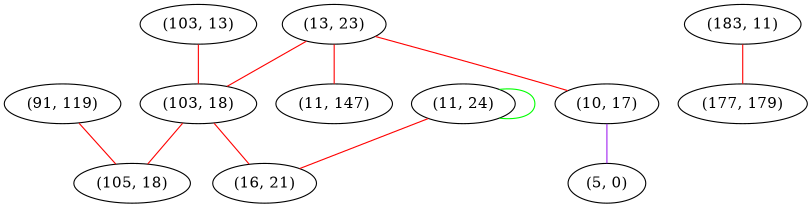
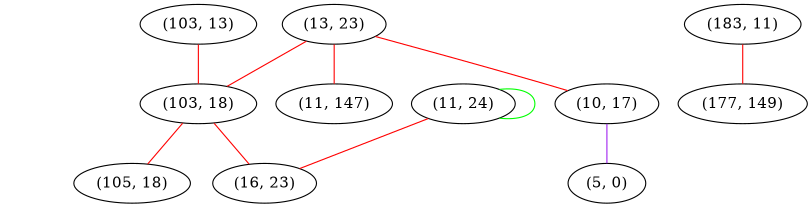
node "(91, 119)": removed
node "(177, 179)": label "(177, 179)" -> "(177, 149)"
node "(16, 21)": label "(16, 21)" -> "(16, 23)"
